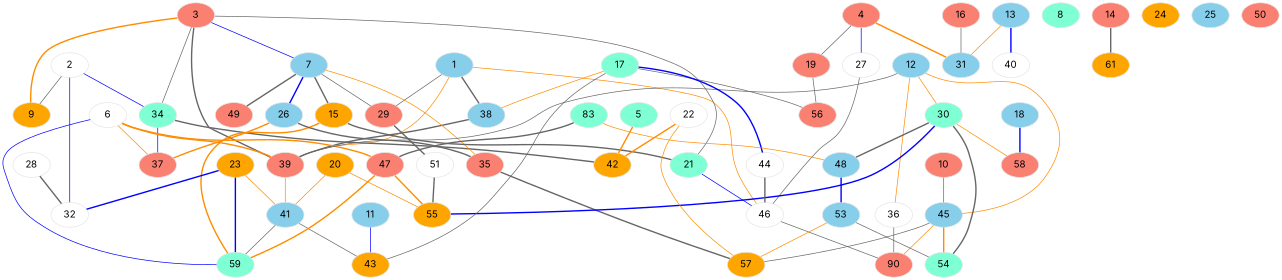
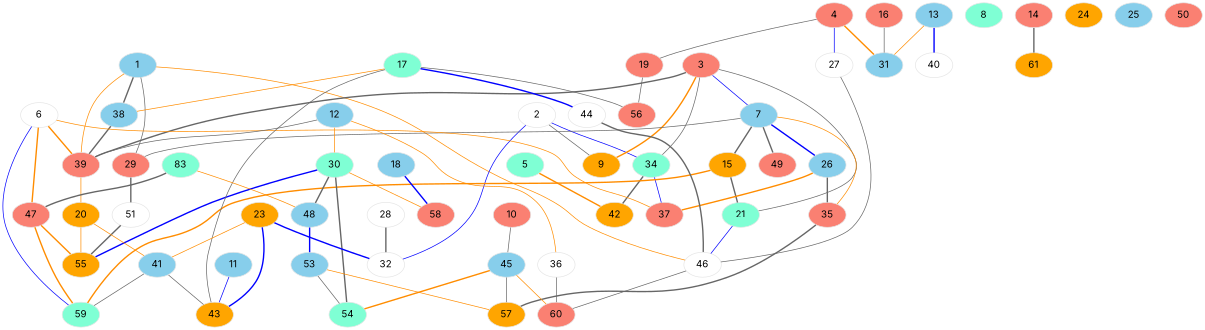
node "22": removed
edge "12" -- "45": removed
edge "39" -- "41": now "39" -- "20"
edge "23" -- "59": now "23" -- "43"
node "90": label "90" -> "60"
